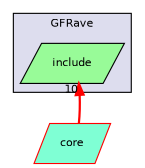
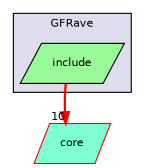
edge "core" -> "include": reversed
